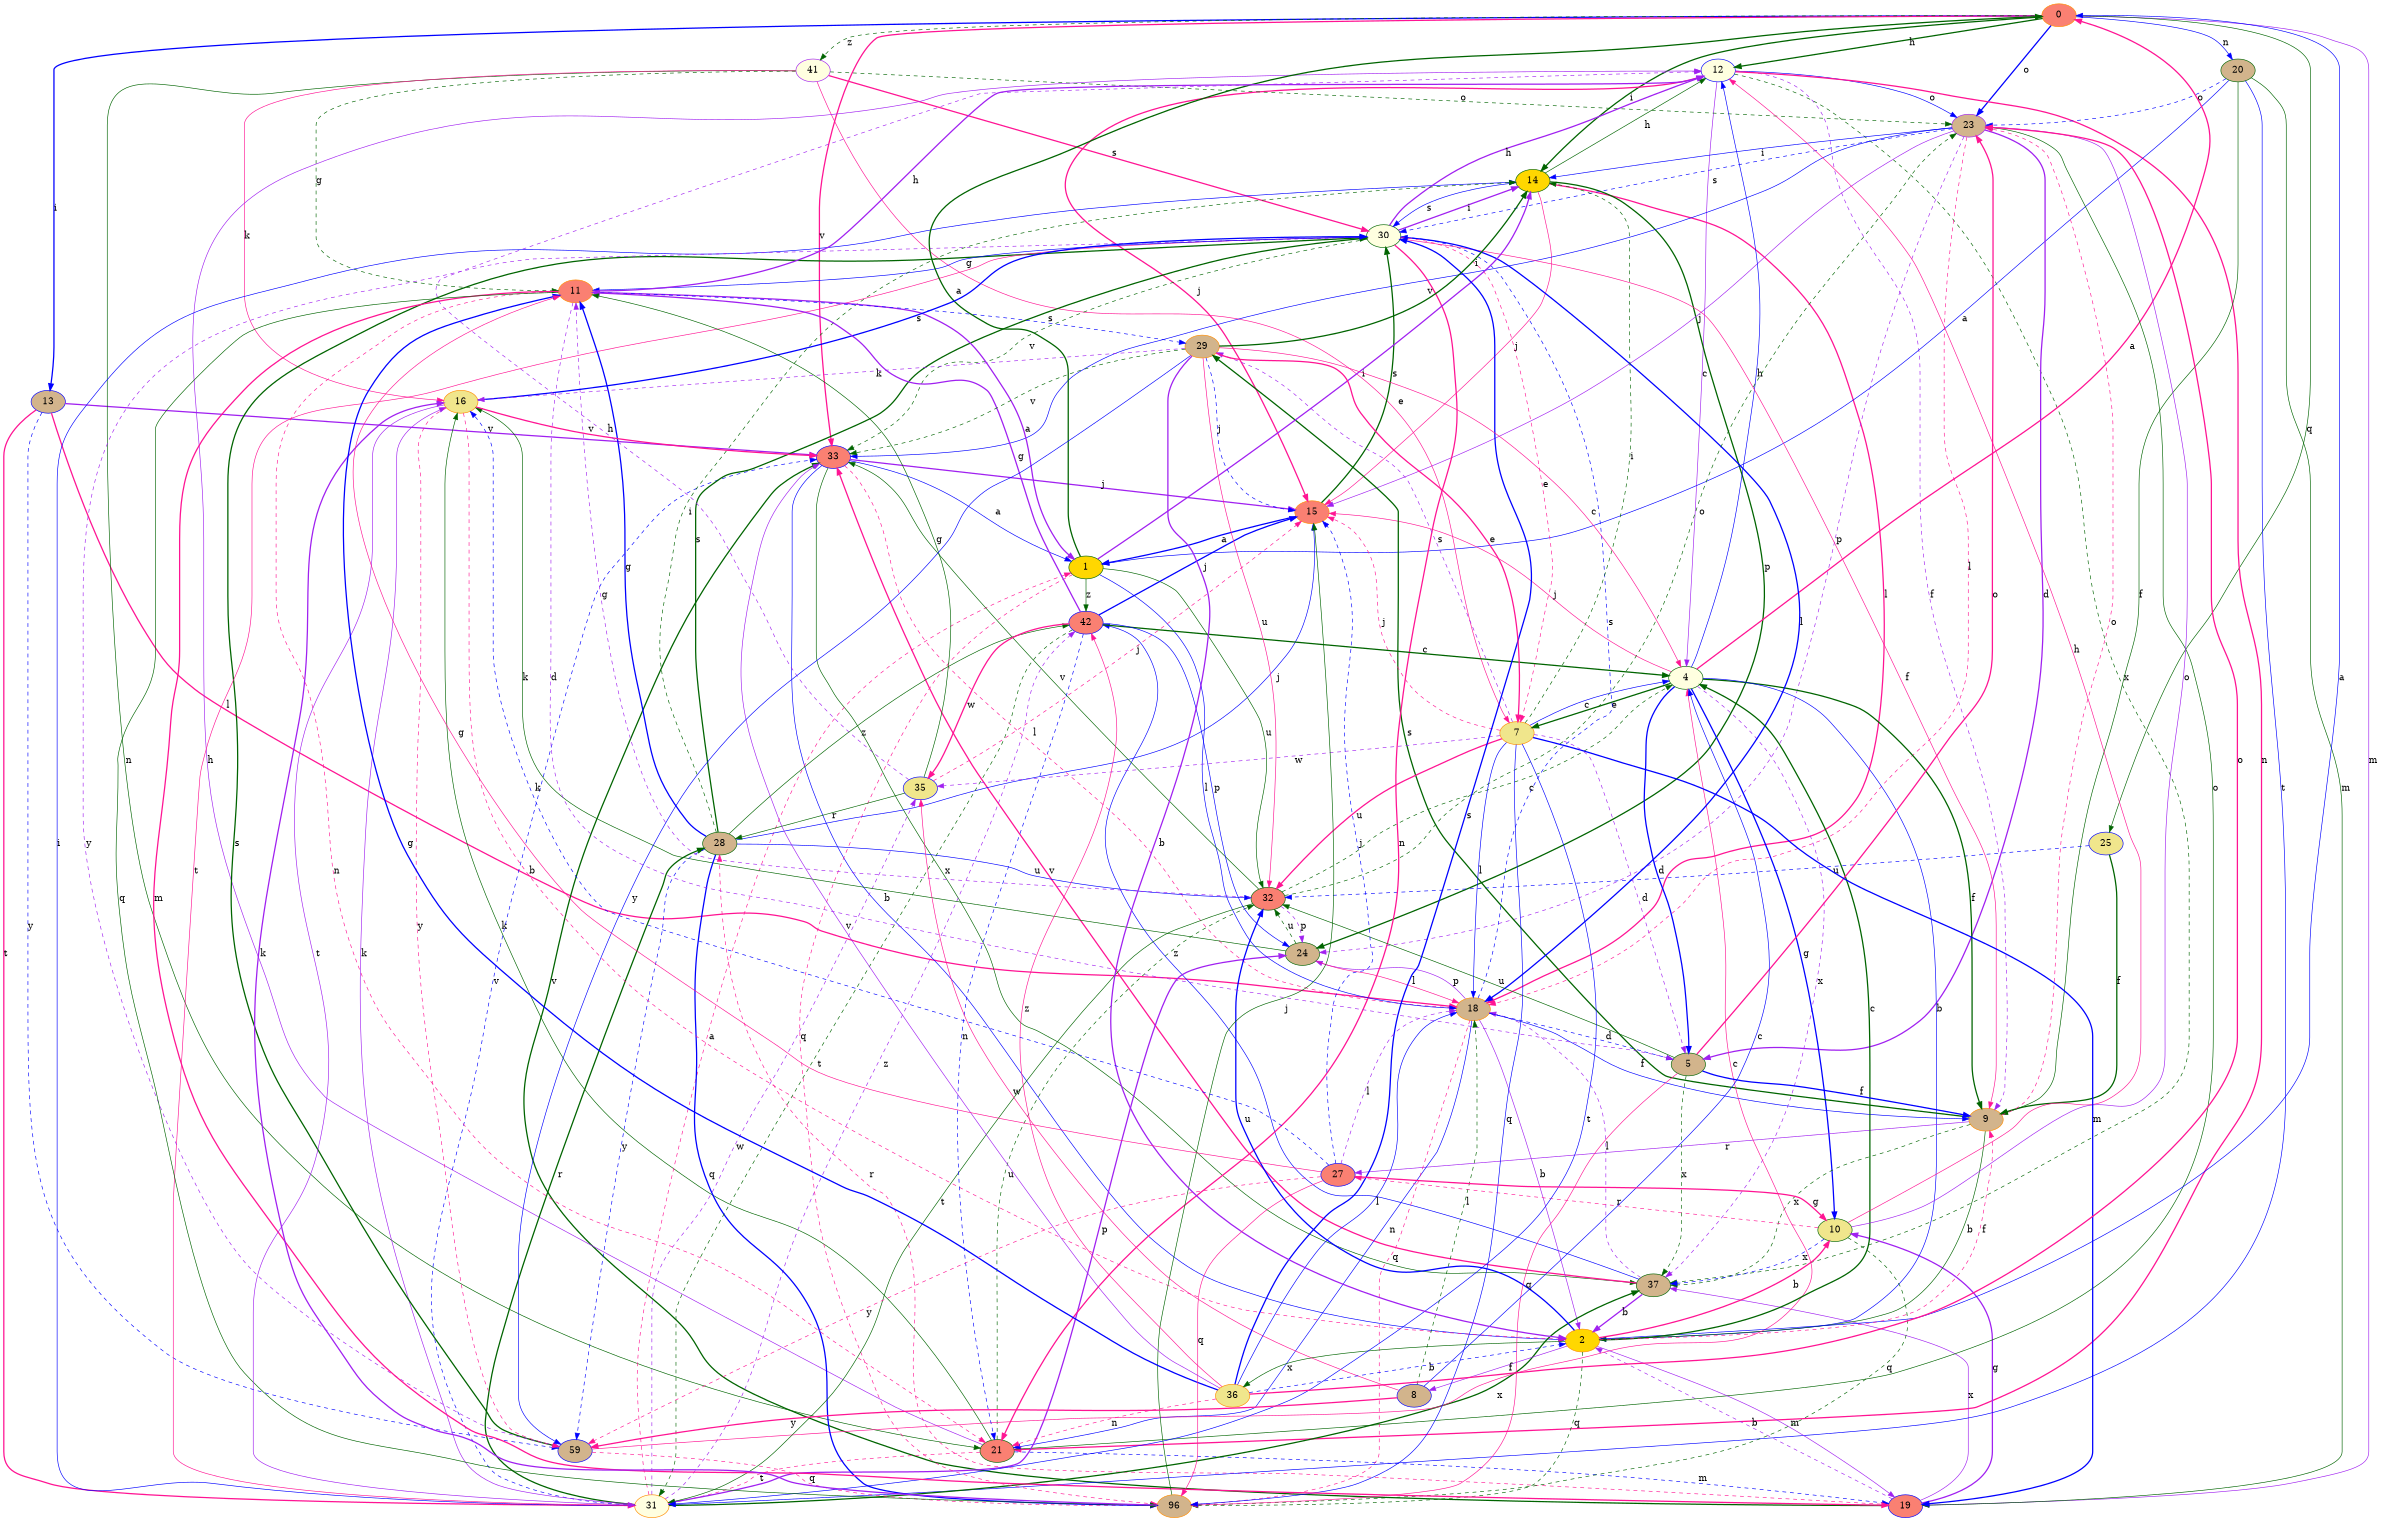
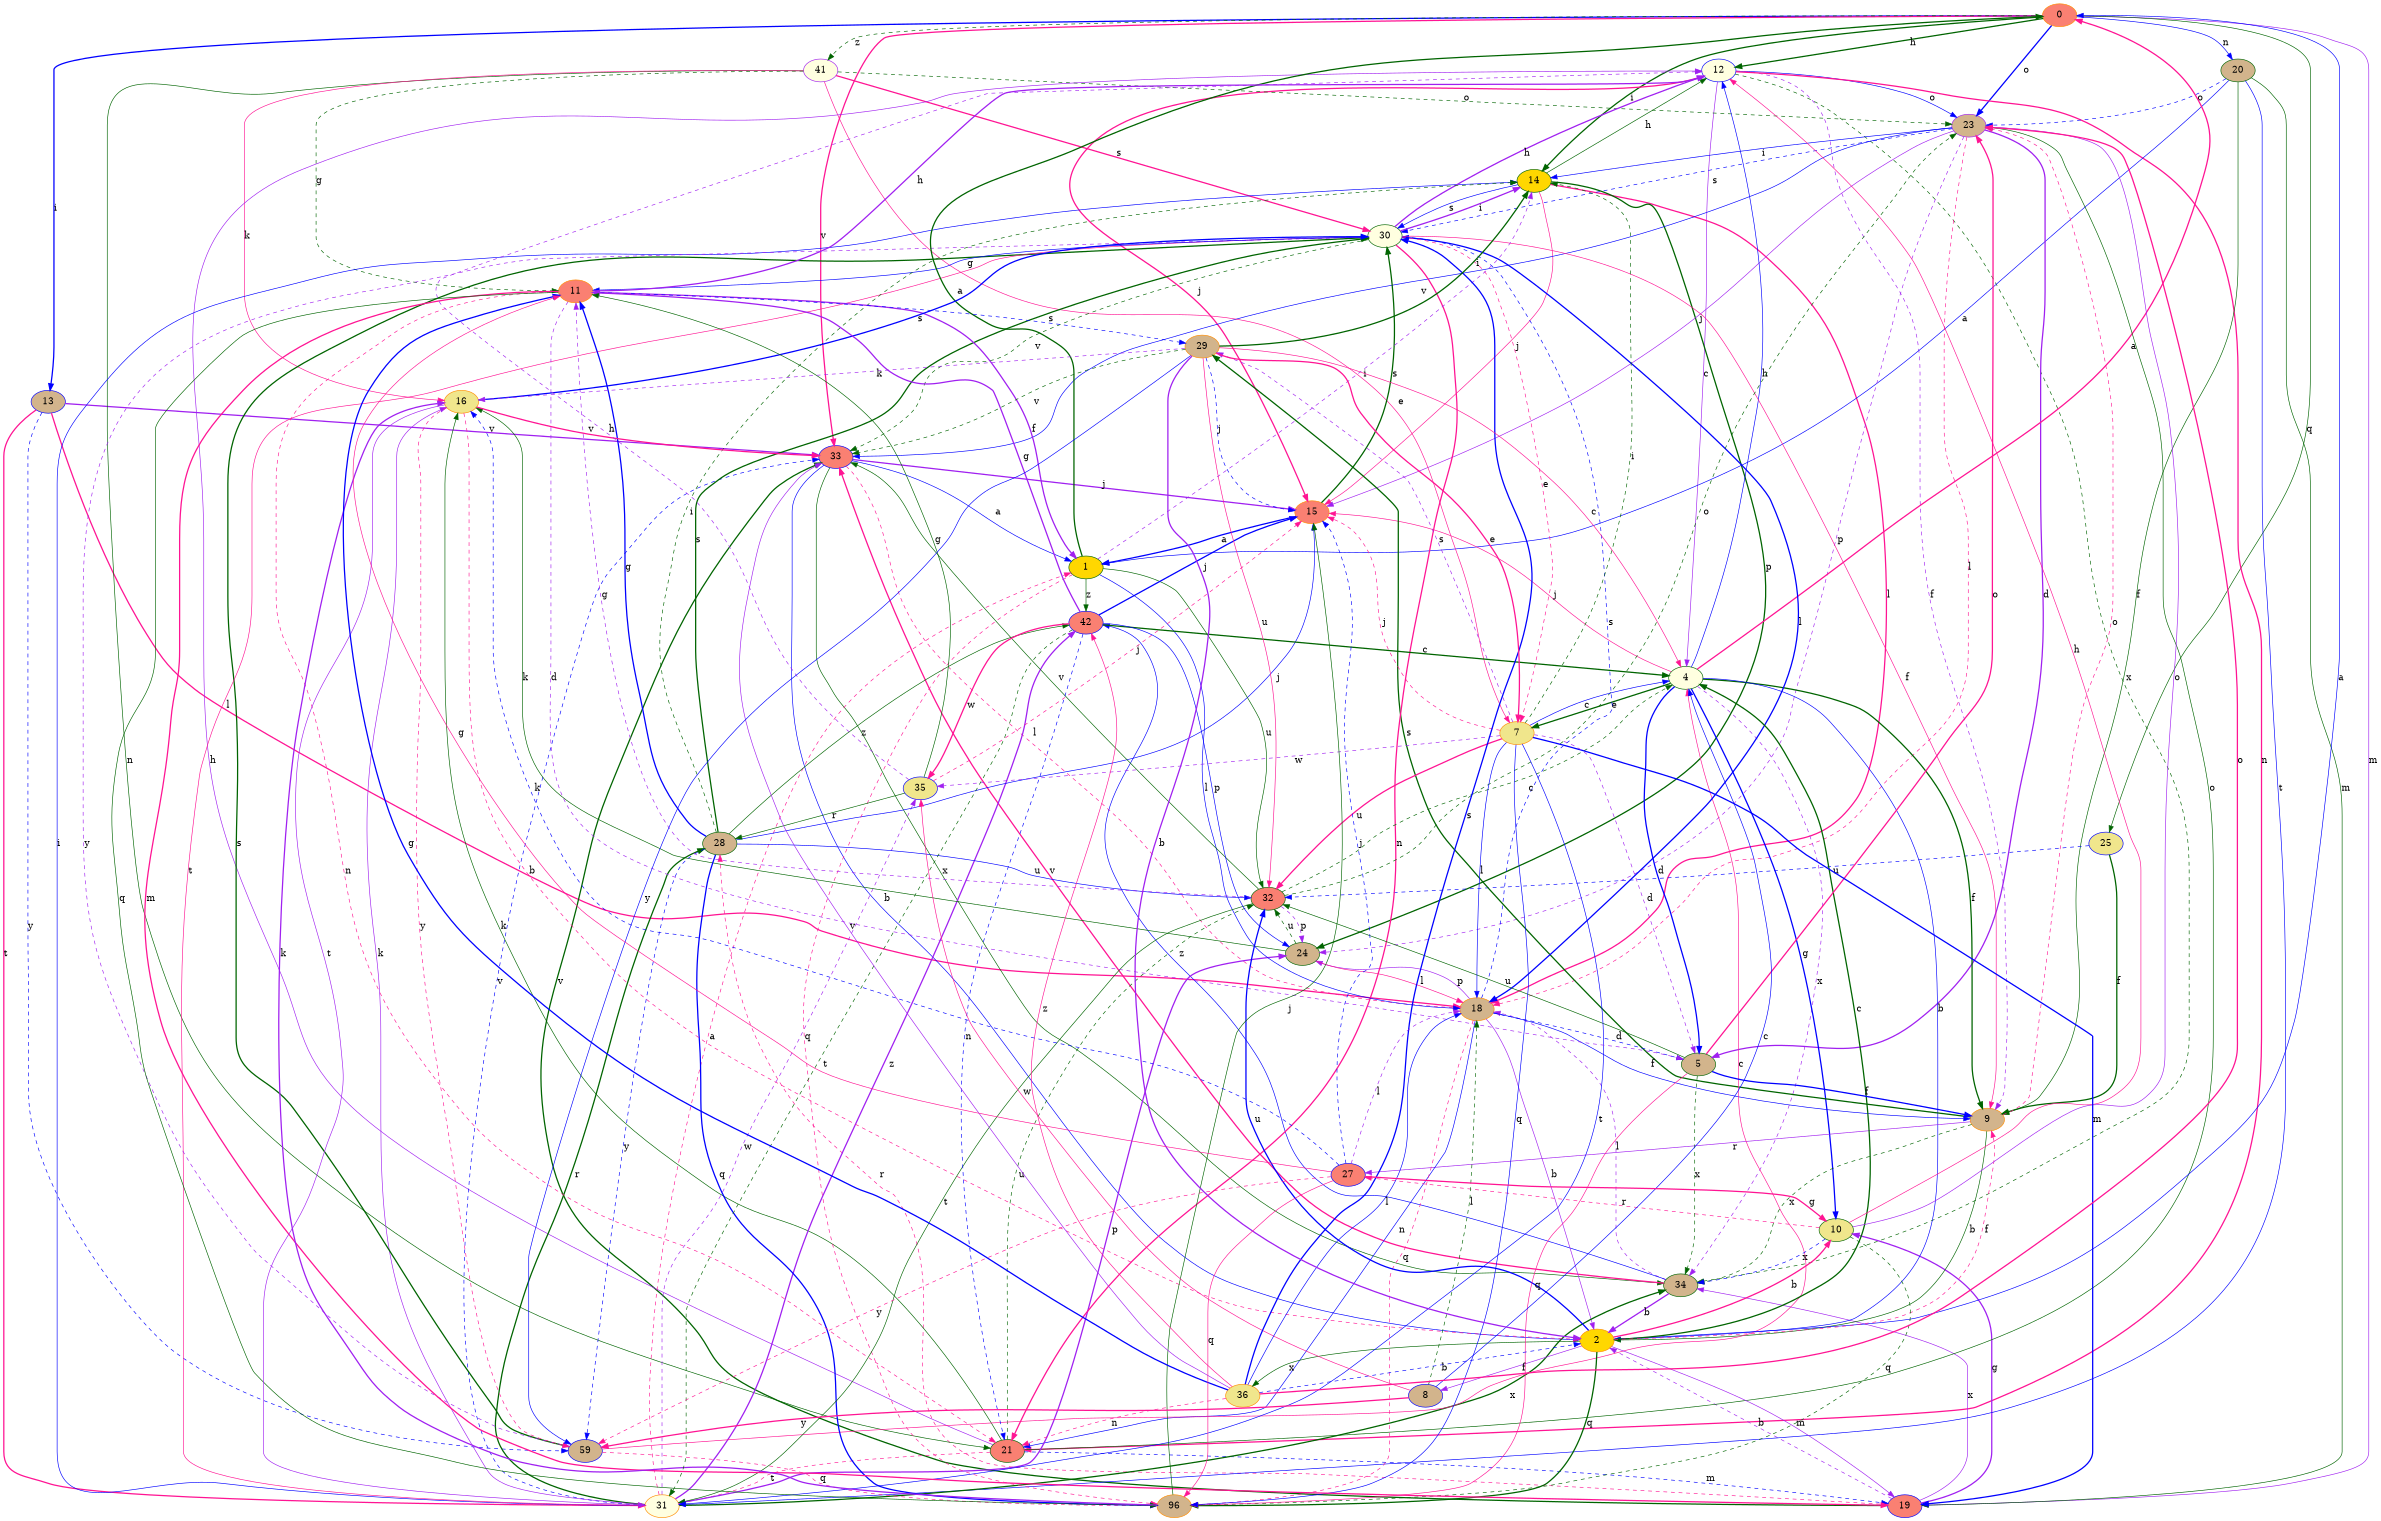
edge "1" -> "14": style bold -> dashed
edge "11" -> "1": label "a" -> "f"
edge "31" -> "42": style dashed -> bold
node "37": label "37" -> "34"
edge "2" -> "96": style dashed -> bold
